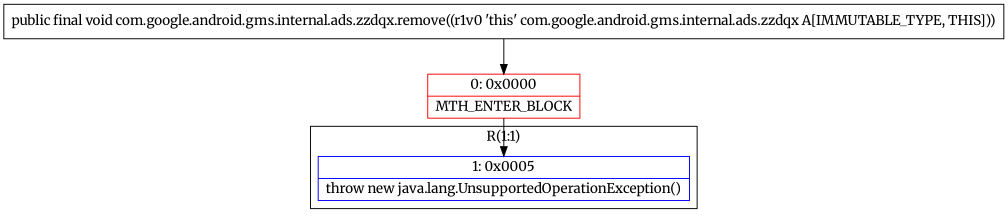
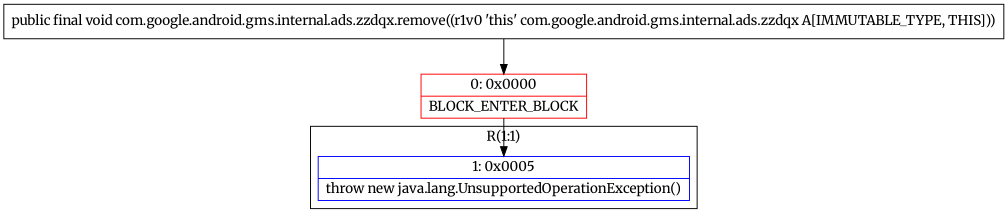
node "0: 0x0000": text "MTH_ENTER_BLOCK" -> "BLOCK_ENTER_BLOCK"
